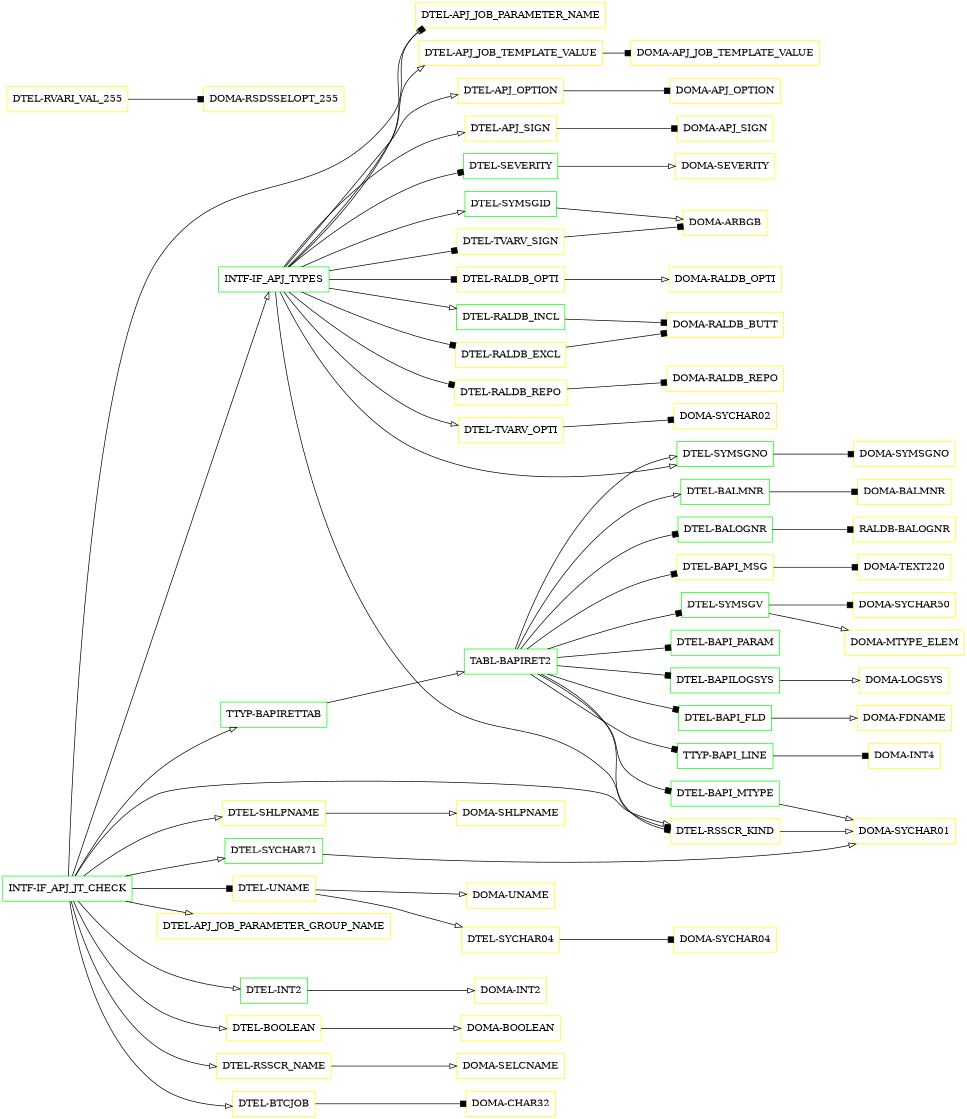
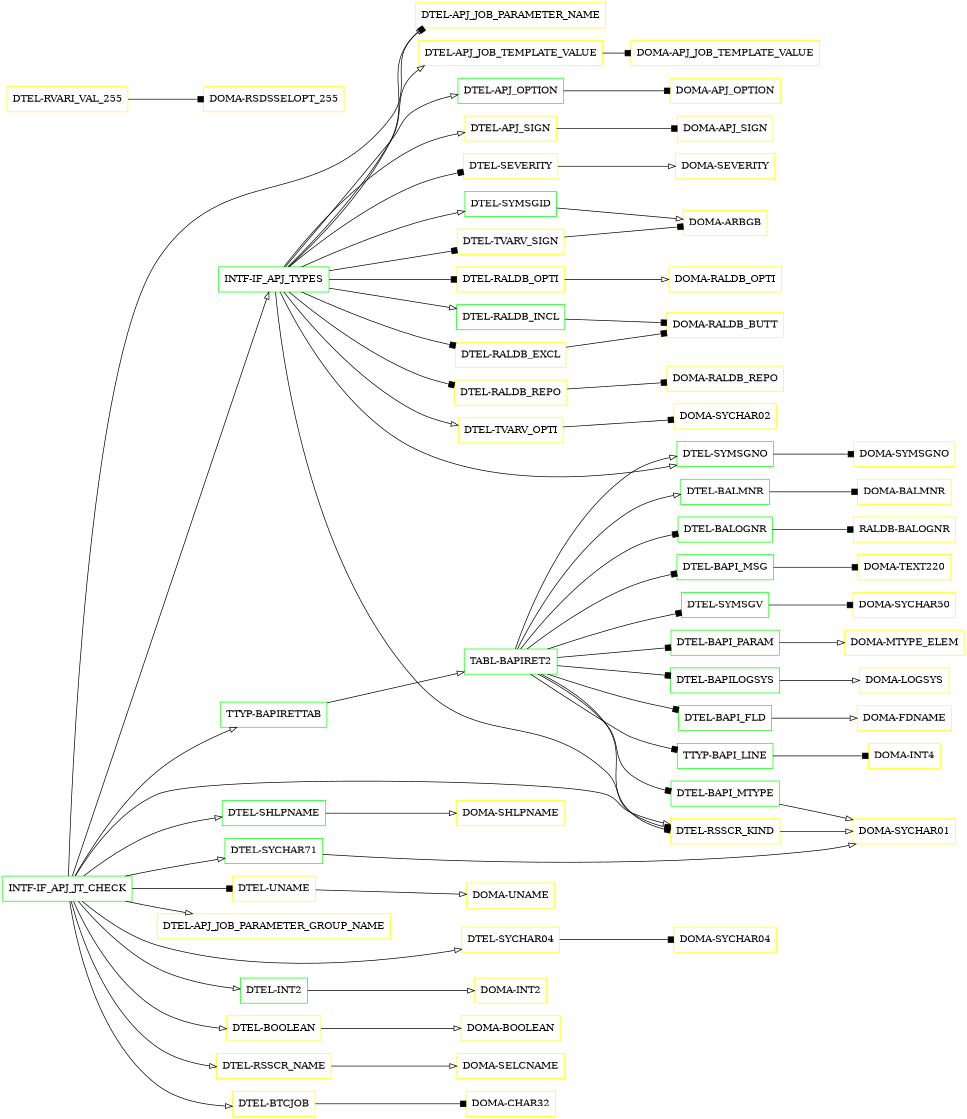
node "DTEL-APJ_OPTION": color yellow -> green
node "DTEL-SEVERITY": color green -> yellow
node "DTEL-BAPI_MSG": color yellow -> green
edge "DTEL-SYMSGV" -> "DOMA-MTYPE_ELEM": now "DTEL-BAPI_PARAM" -> "DOMA-MTYPE_ELEM"
node "DTEL-SHLPNAME": color yellow -> green
edge "DTEL-UNAME" -> "DTEL-SYCHAR04": now "INTF-IF_APJ_JT_CHECK" -> "DTEL-SYCHAR04"
